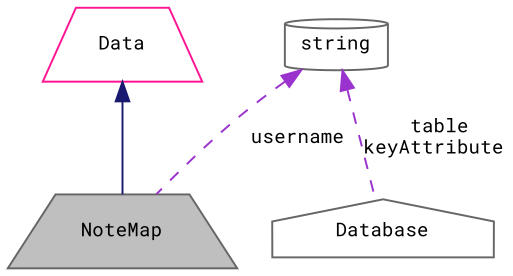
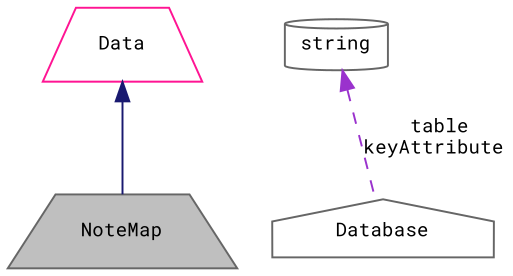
edge "NoteMap" -> "string": removed, label "username"
